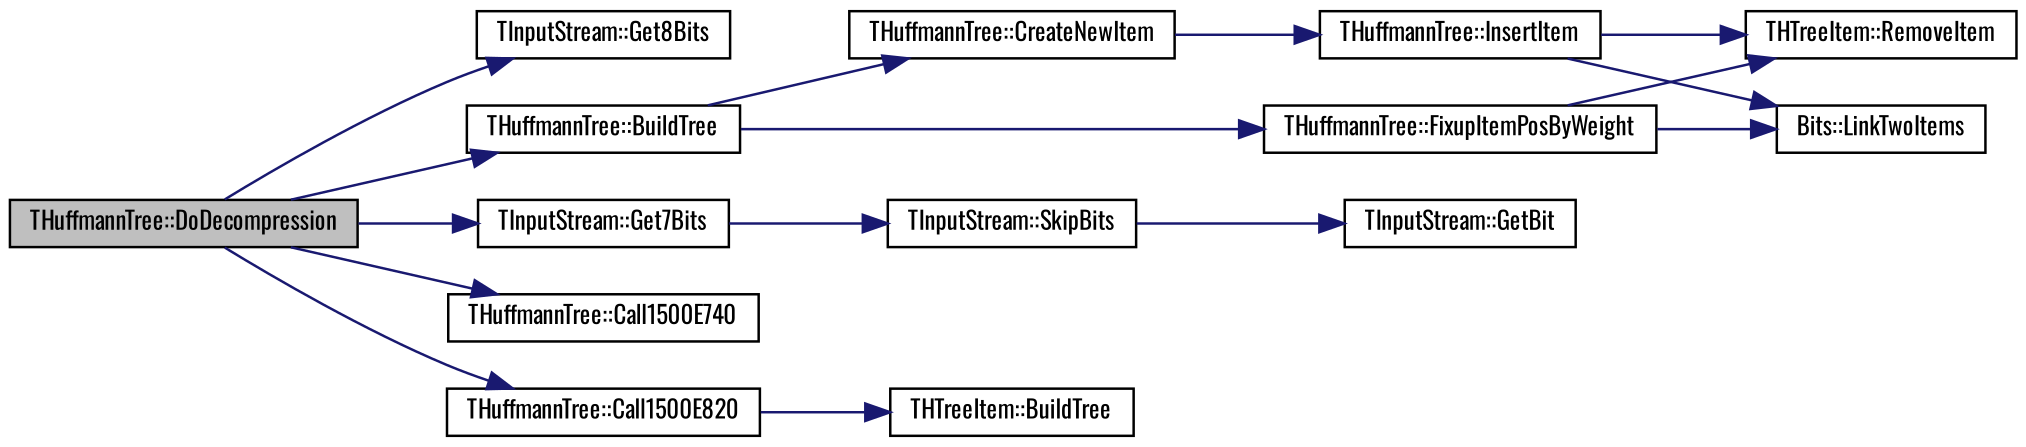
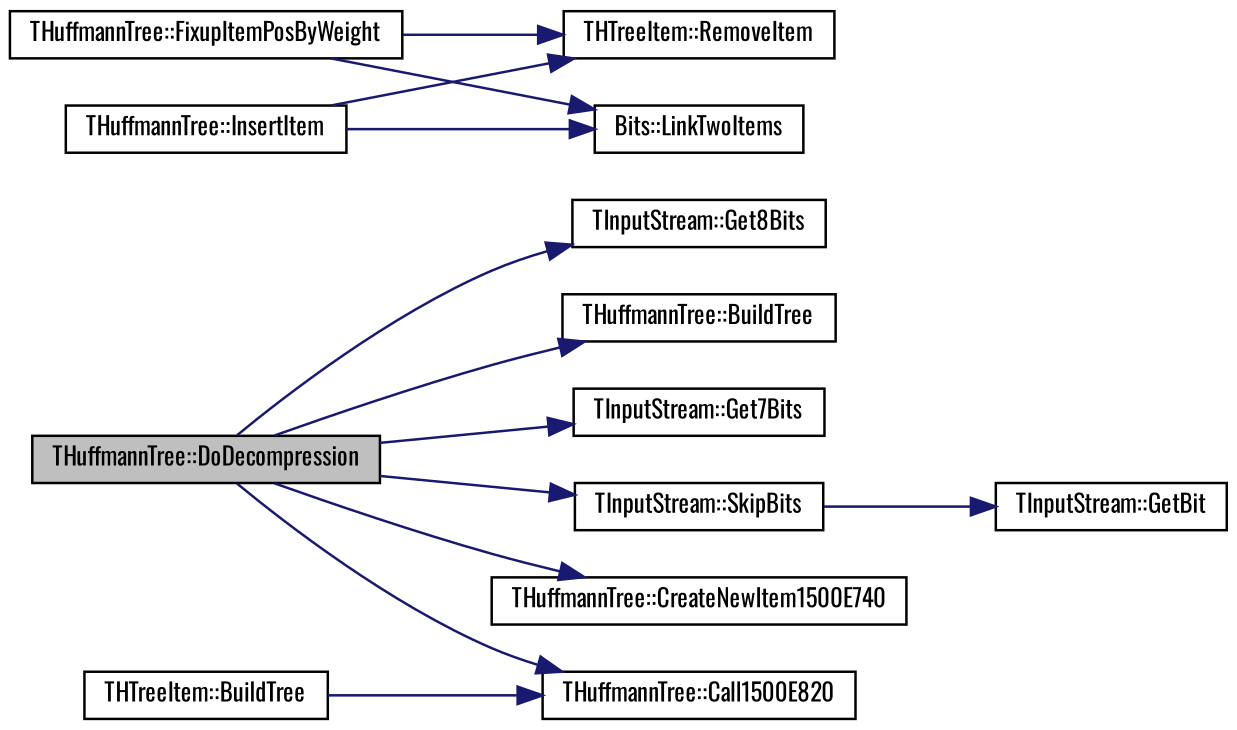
node "THuffmannTree::CreateNewItem": removed
edge "THuffmannTree::BuildTree" -> "THuffmannTree::FixupItemPosByWeight": removed
edge "TInputStream::Get7Bits" -> "TInputStream::SkipBits": now "THuffmannTree::DoDecompression" -> "TInputStream::SkipBits"
node "THuffmannTree::Call1500E740": label "THuffmannTree::Call1500E740" -> "THuffmannTree::CreateNewItem1500E740"
edge "THuffmannTree::Call1500E820" -> "THTreeItem::BuildTree": reversed
